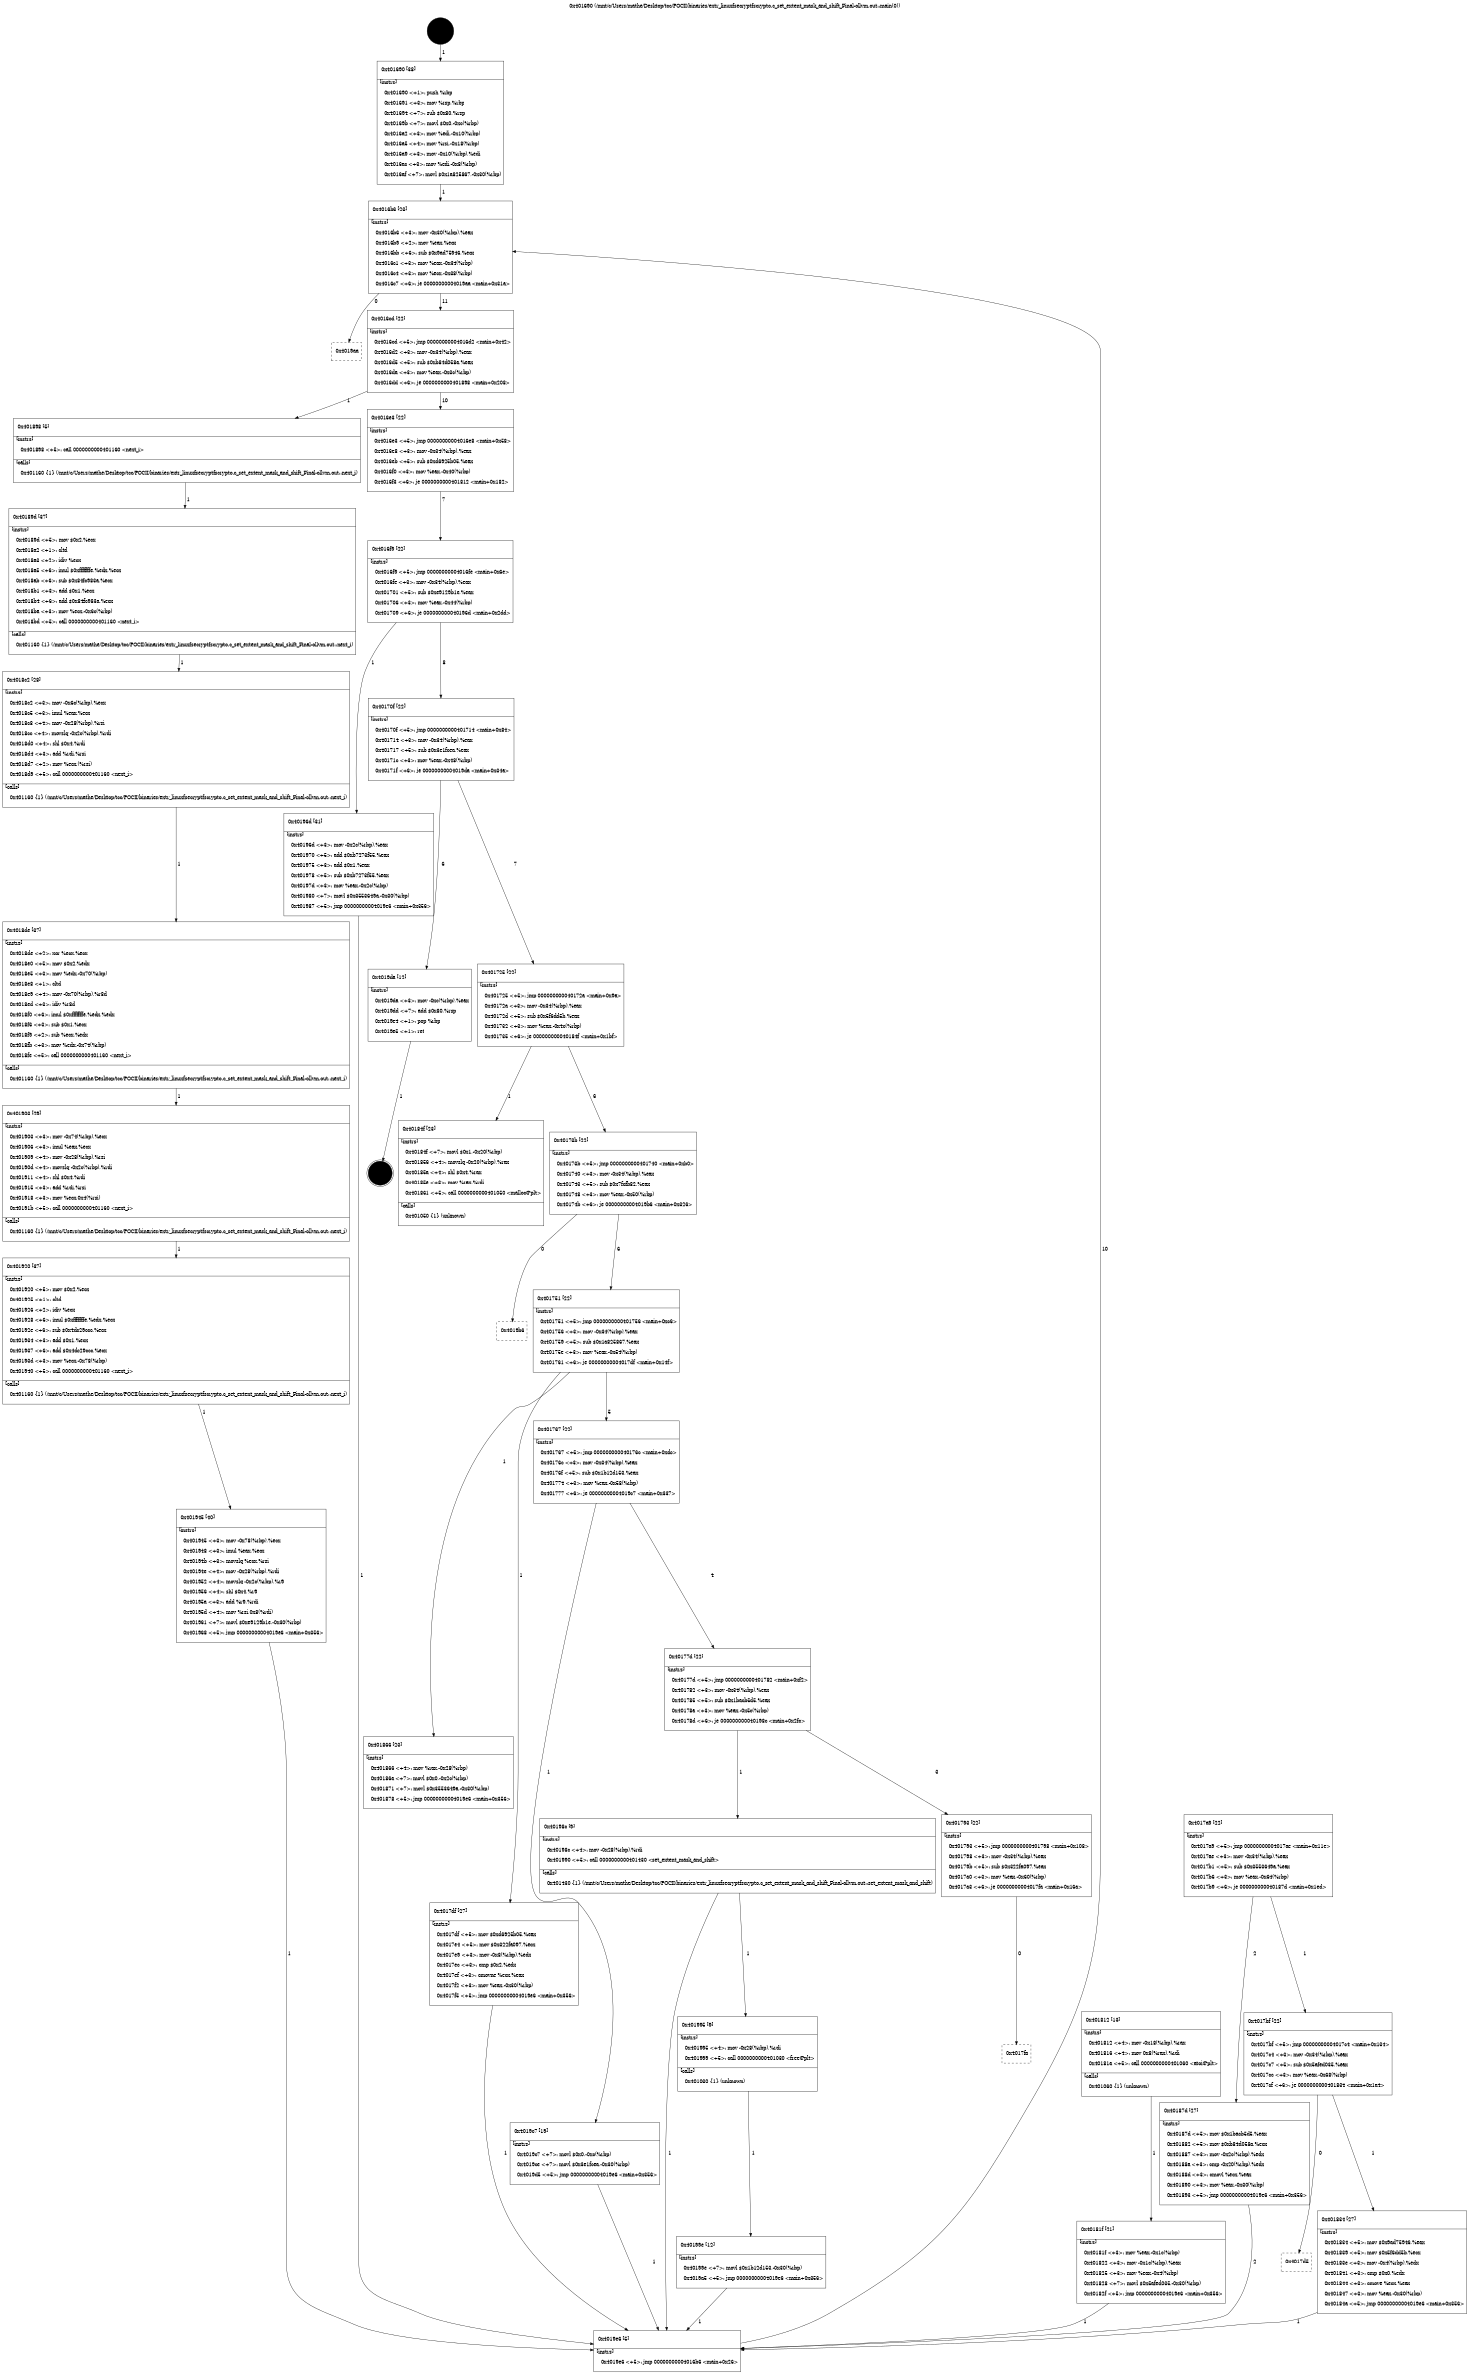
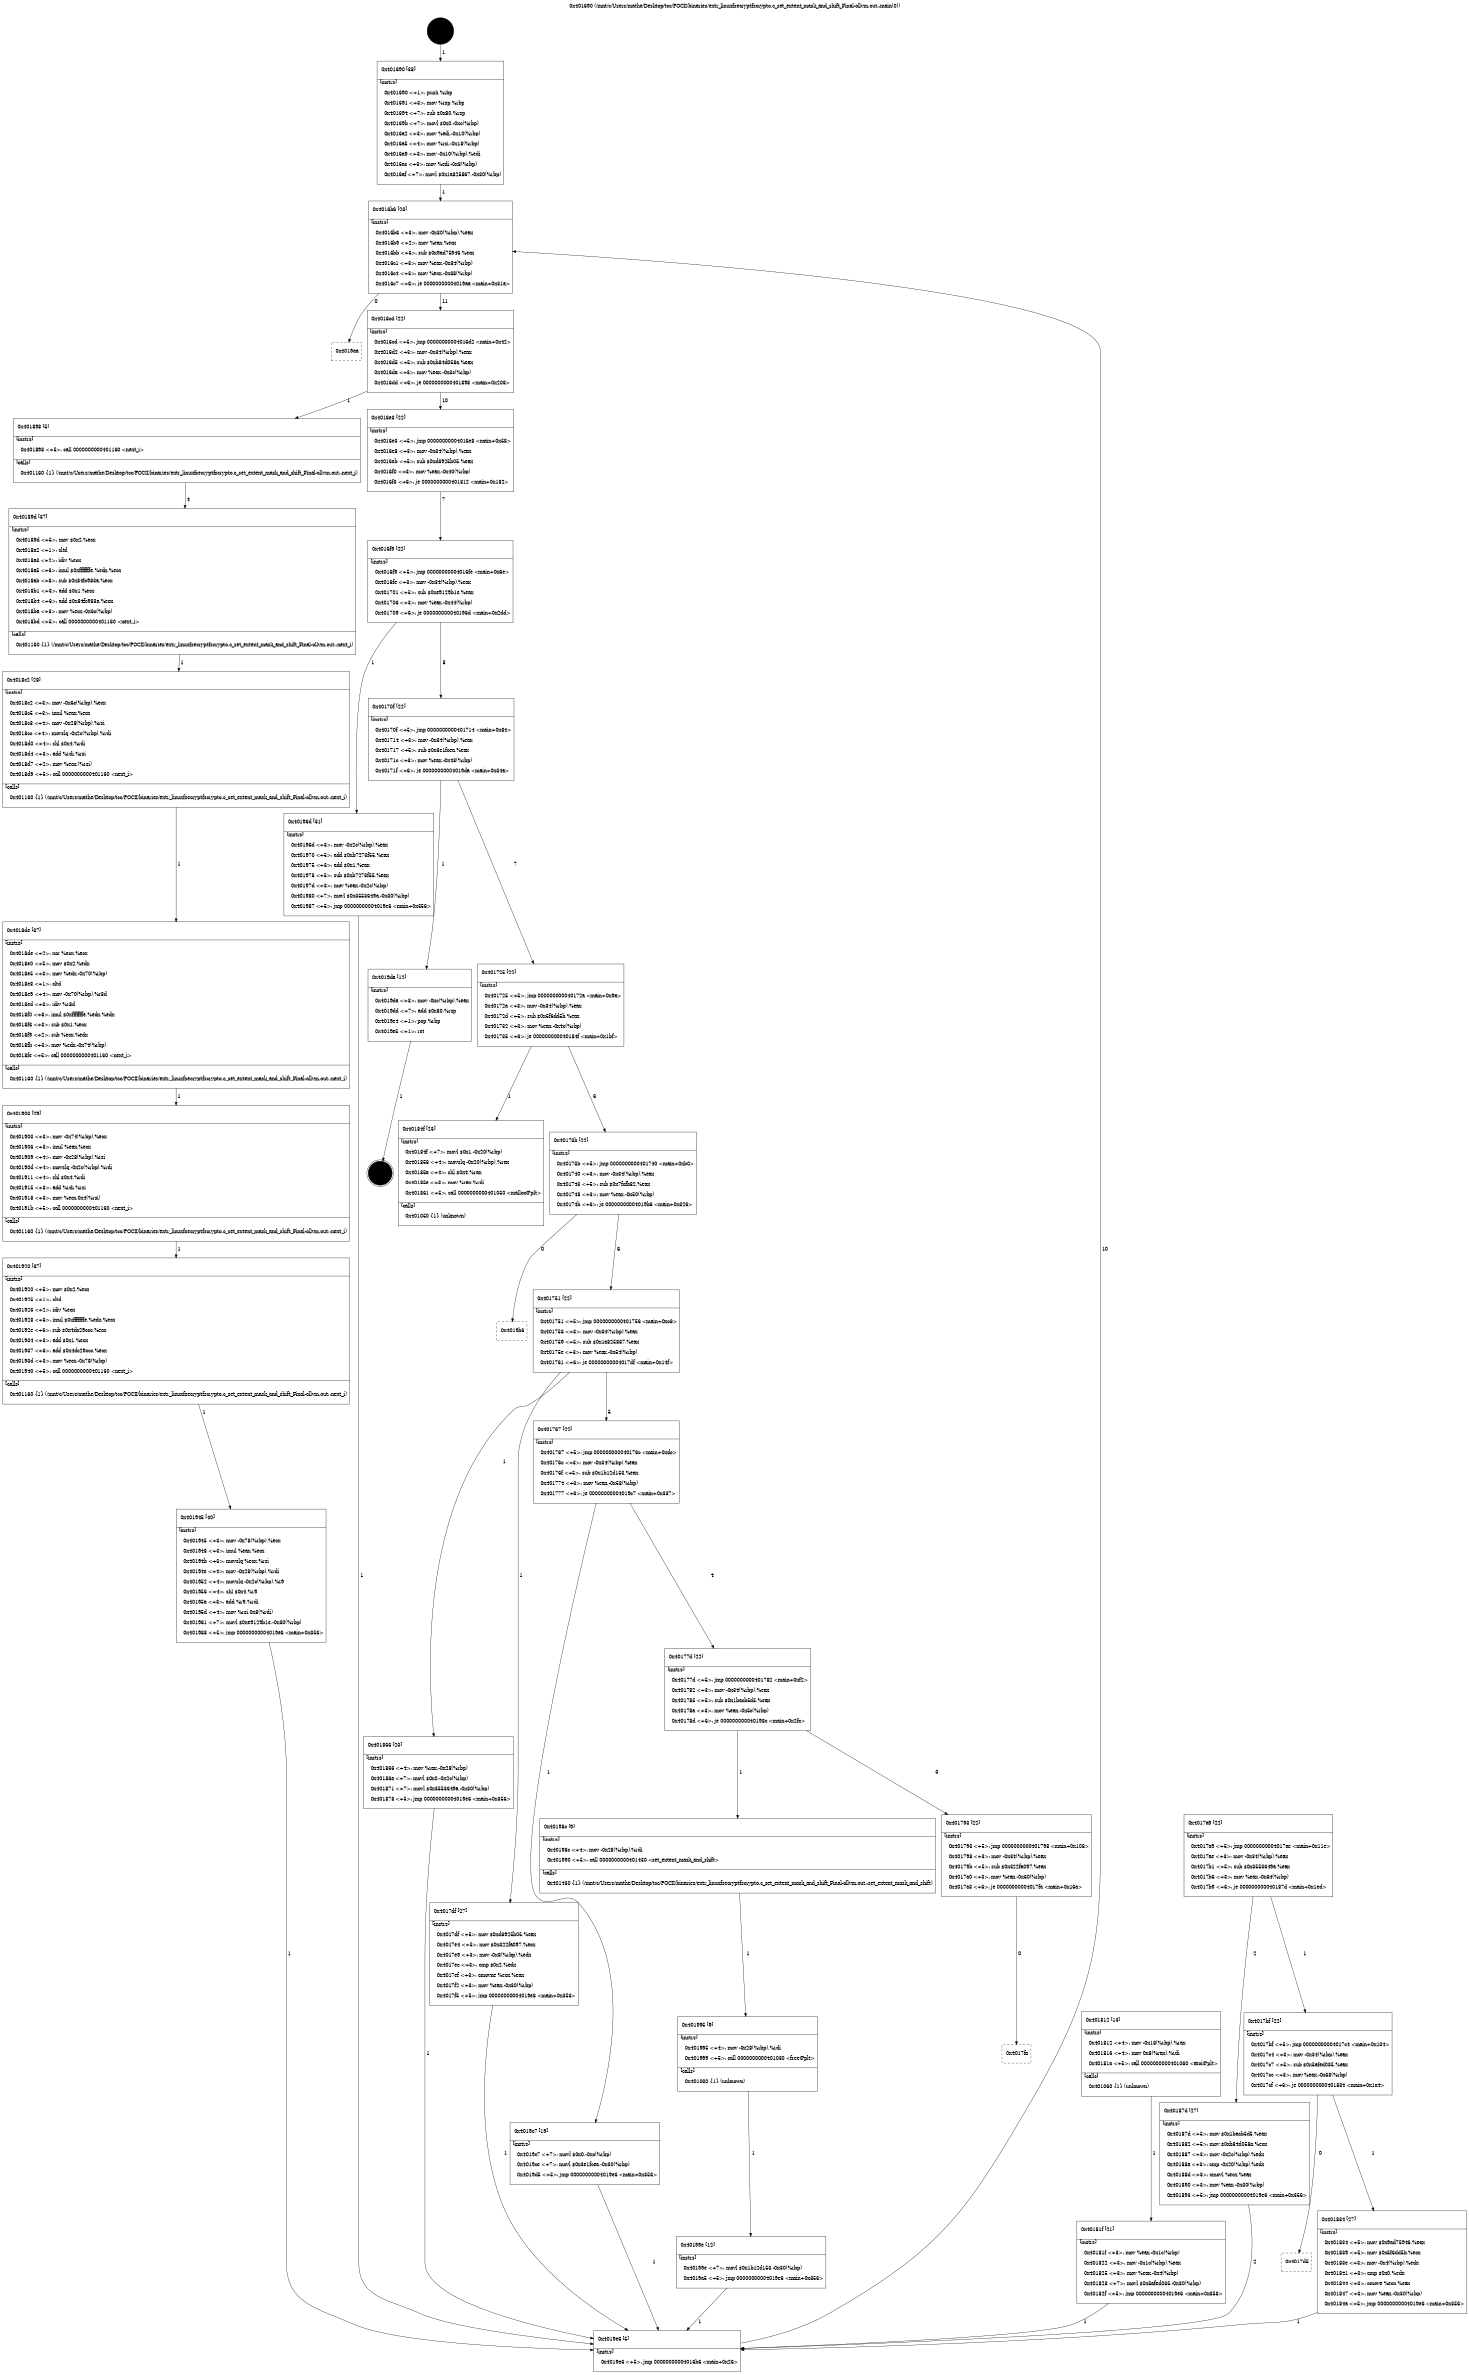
edge "0x401898 [5]" -> "0x40189d [37]": label " 1" -> " 4"
edge "0x40170f [22]" -> "0x4019da [12]": label " 6" -> " 1"
edge "0x40198c [9]" -> "0x4019e6 [5]": now "0x401866 [23]" -> "0x4019e6 [5]"
